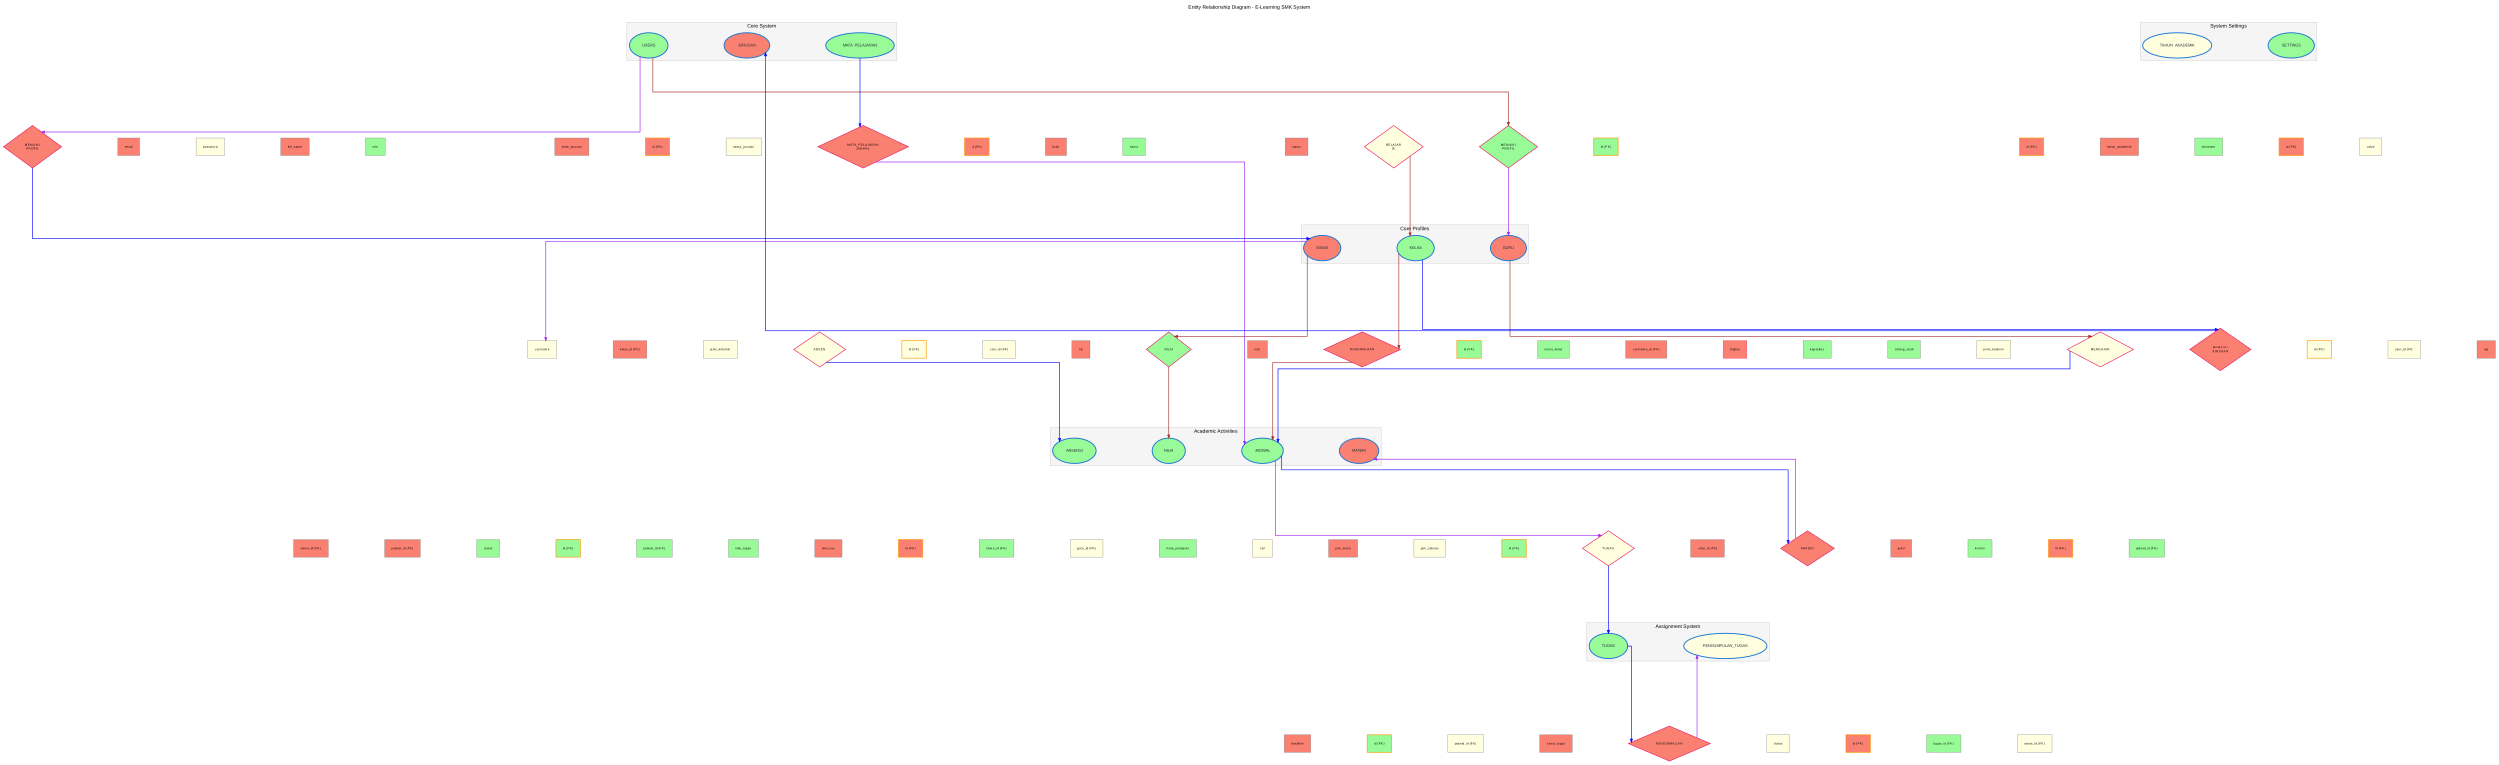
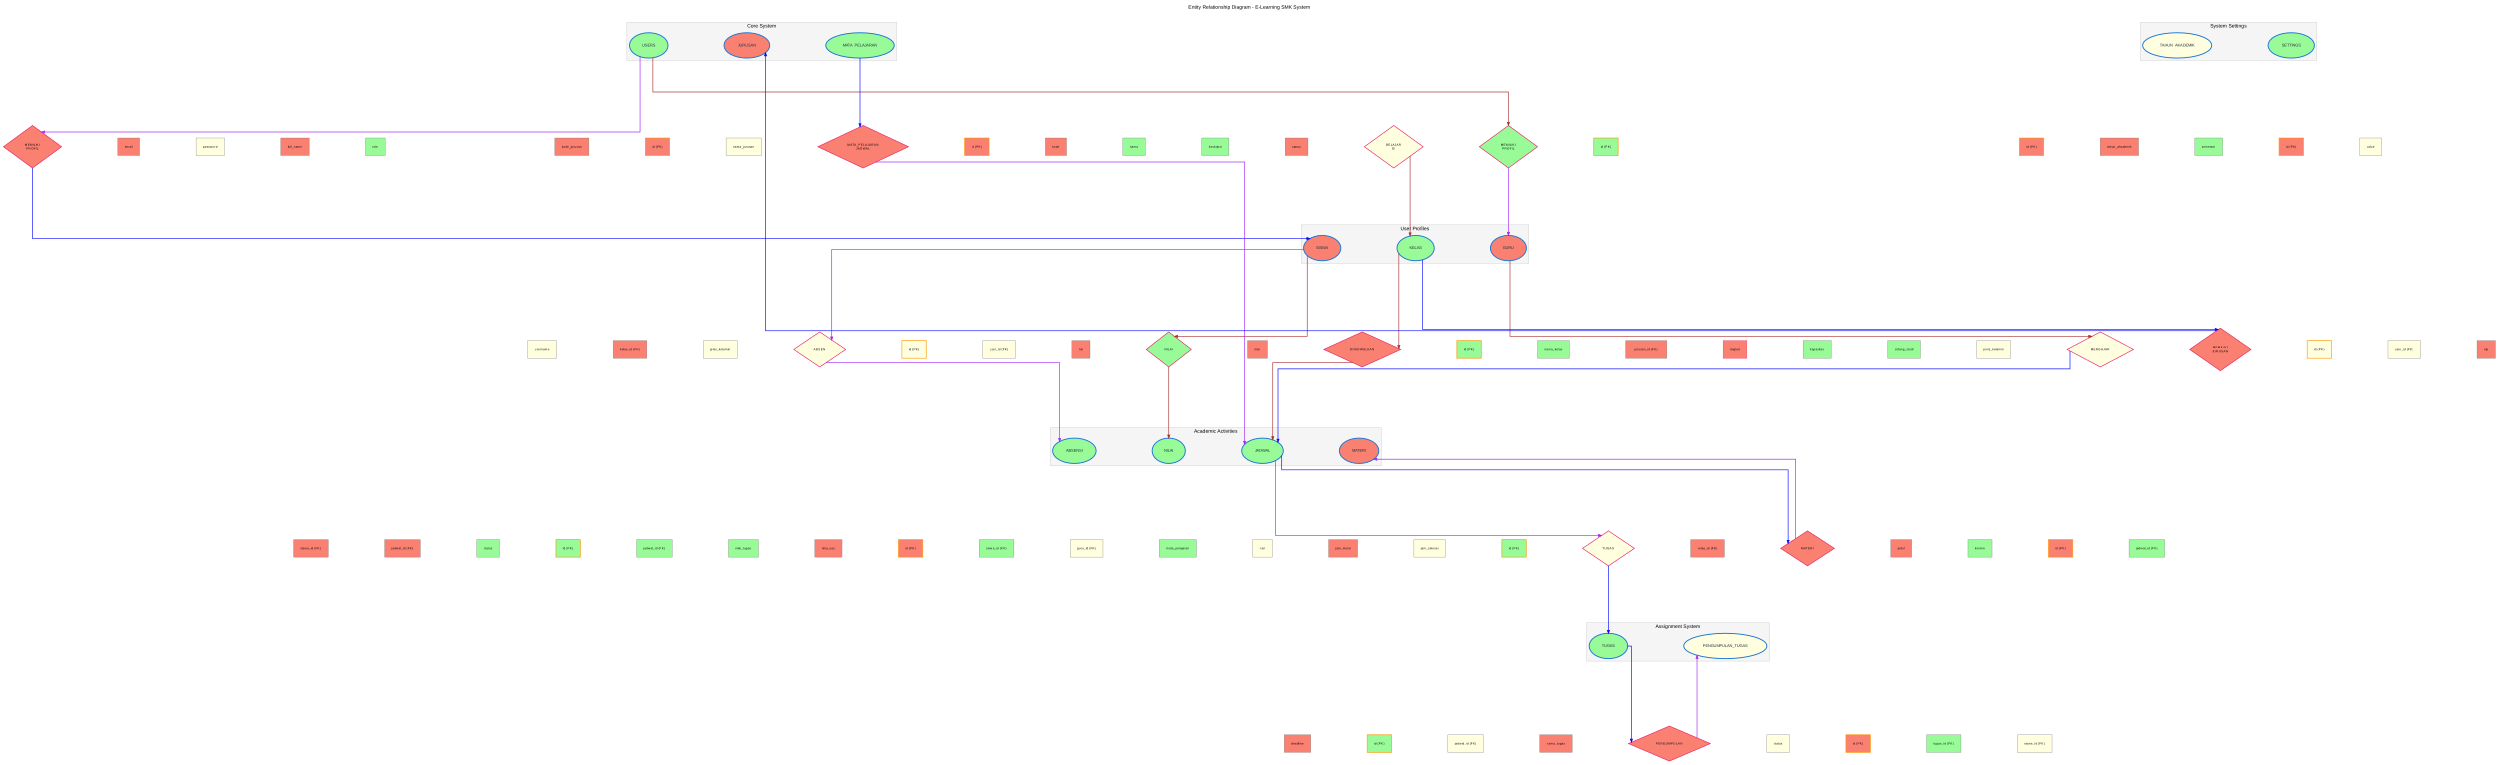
node "deskripsi": added
cluster "Core Profiles": label "Core Profiles" -> "User Profiles"
edge "SISWA" -> "username": now "SISWA" -> "ABSEN"
node "username_id (FK)": label "username_id (FK)" -> "jurusan_id (FK)"
edge "ABSEN" -> "ABSENSI": color blue -> purple
